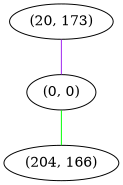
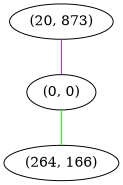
node "(20, 173)": label "(20, 173)" -> "(20, 873)"
node "(204, 166)": label "(204, 166)" -> "(264, 166)"
